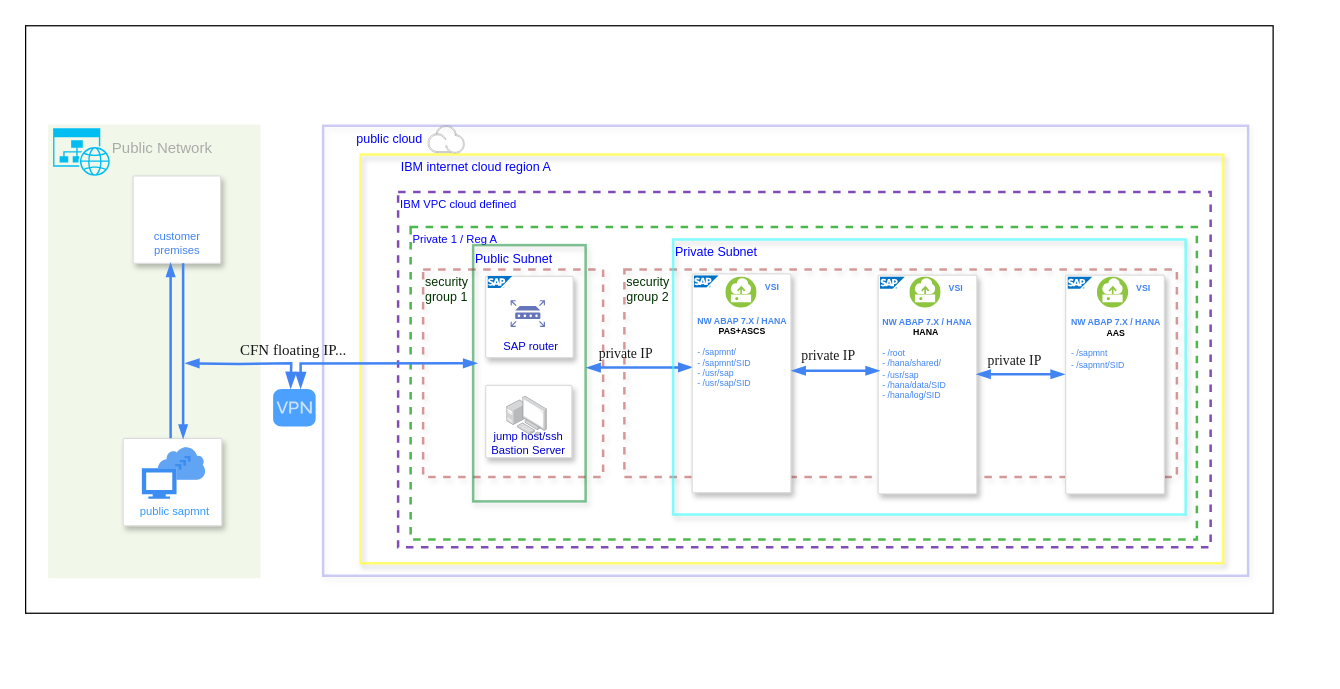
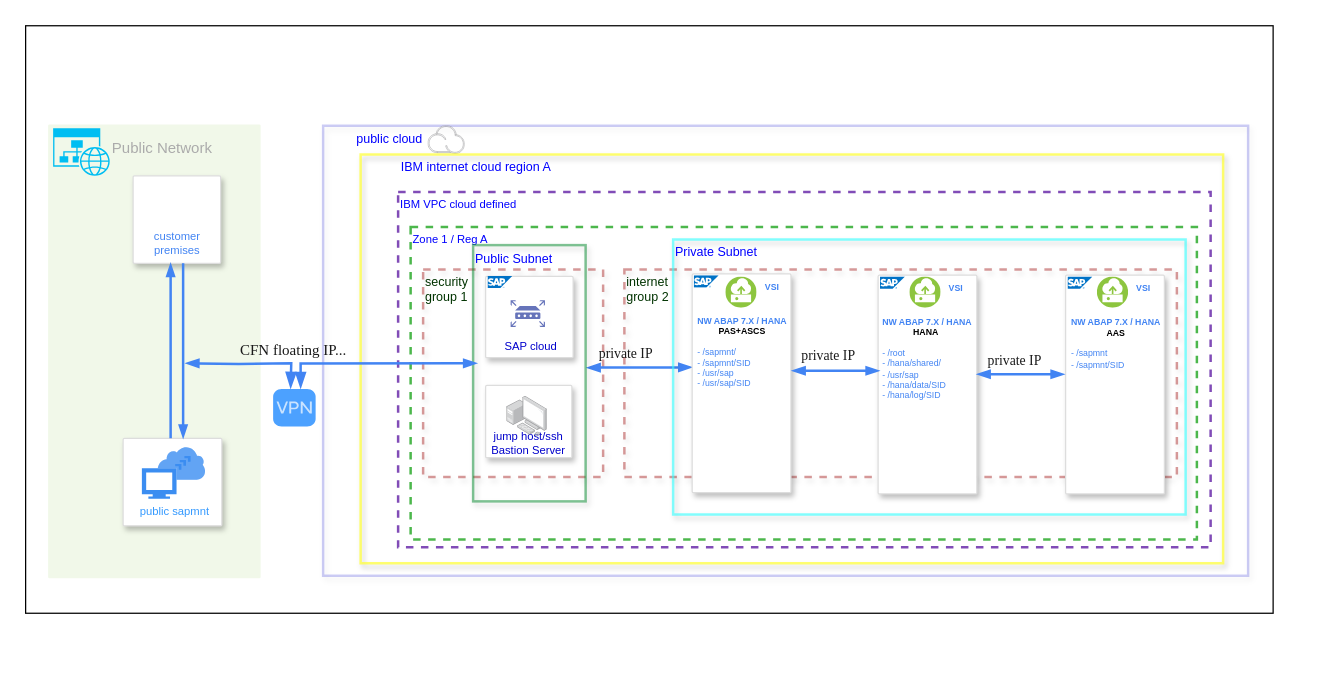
node "Private 1 / Reg A": label "Private 1 / Reg A" -> "Zone 1 / Reg A"
node "security group 2": label "security group 2" -> "internet group 2"
node "SAP router": label "SAP router" -> "SAP cloud"
